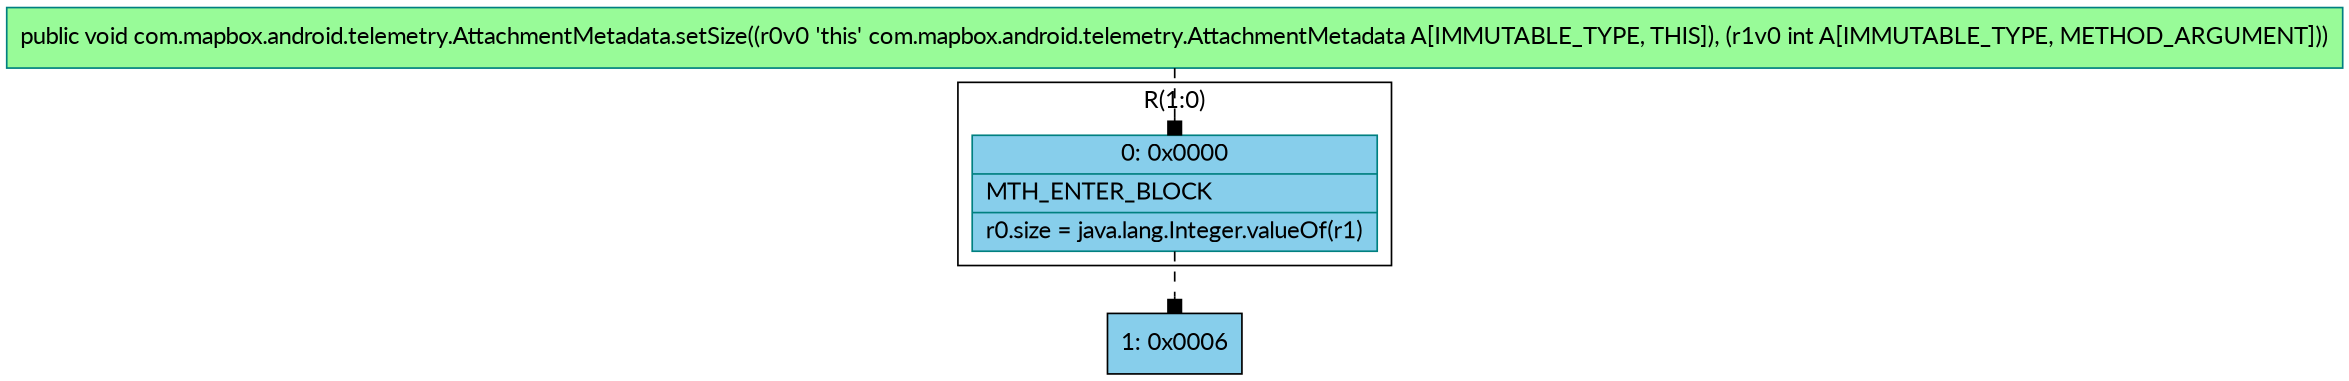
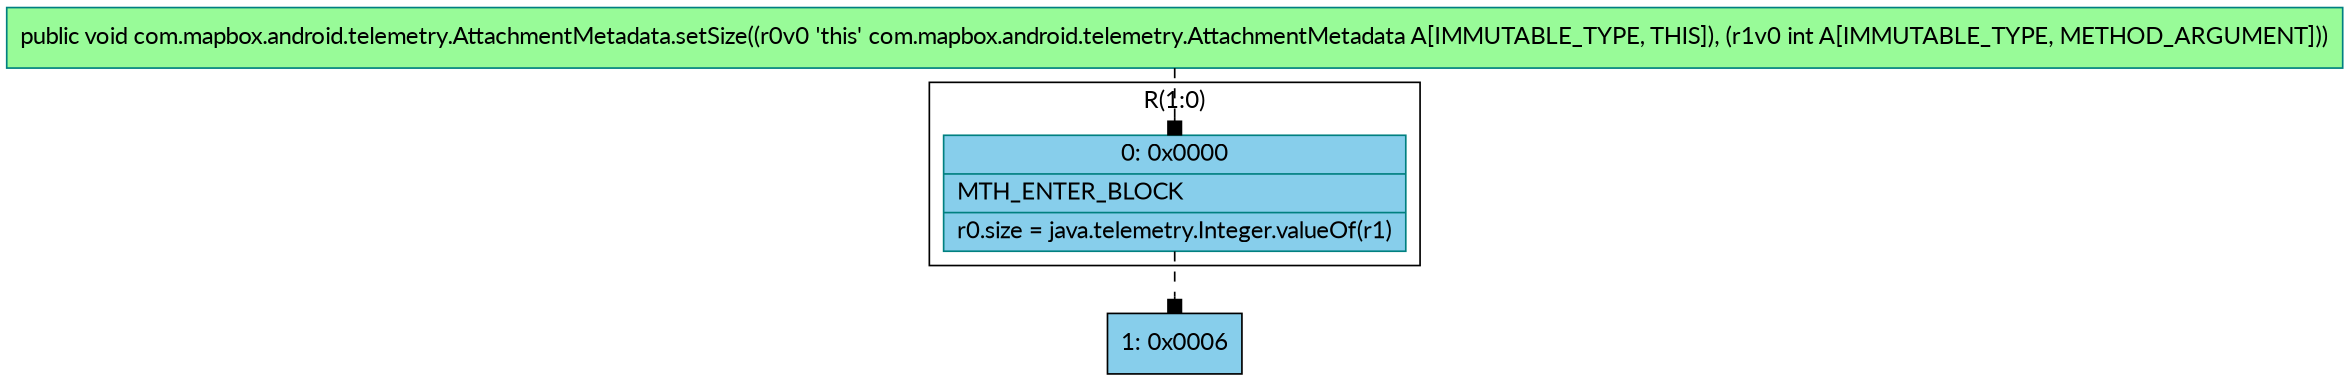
node "0: 0x0000": text "r0.size = java.lang.Integer.valueOf(r1)" -> "r0.size = java.telemetry.Integer.valueOf(r1)"
